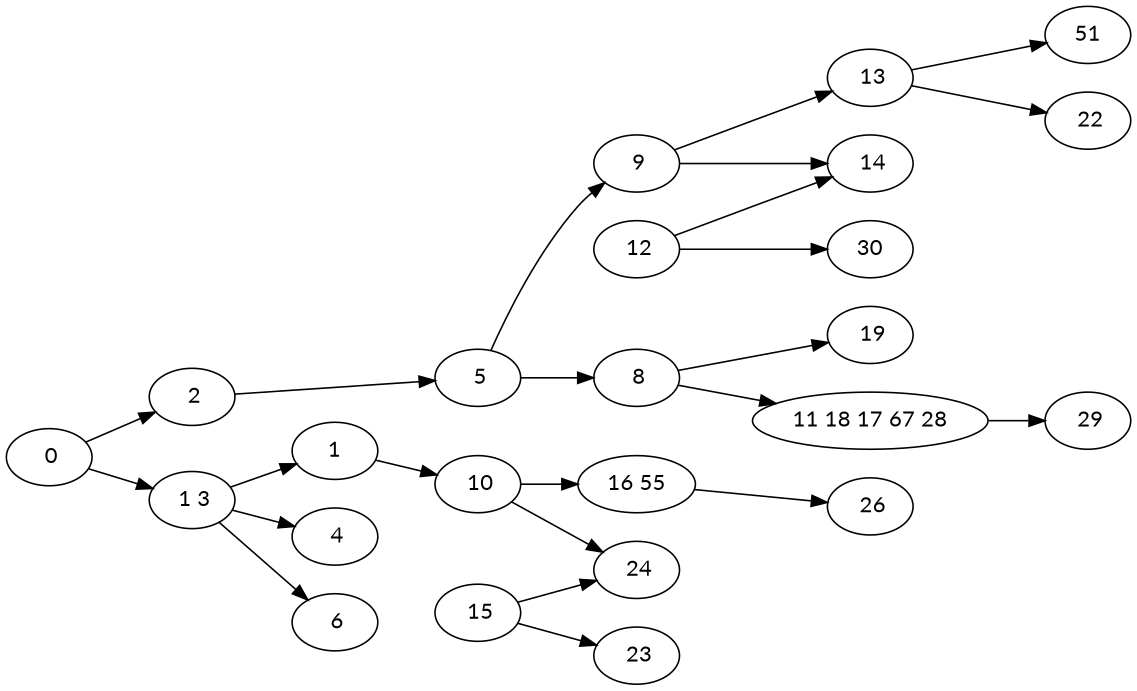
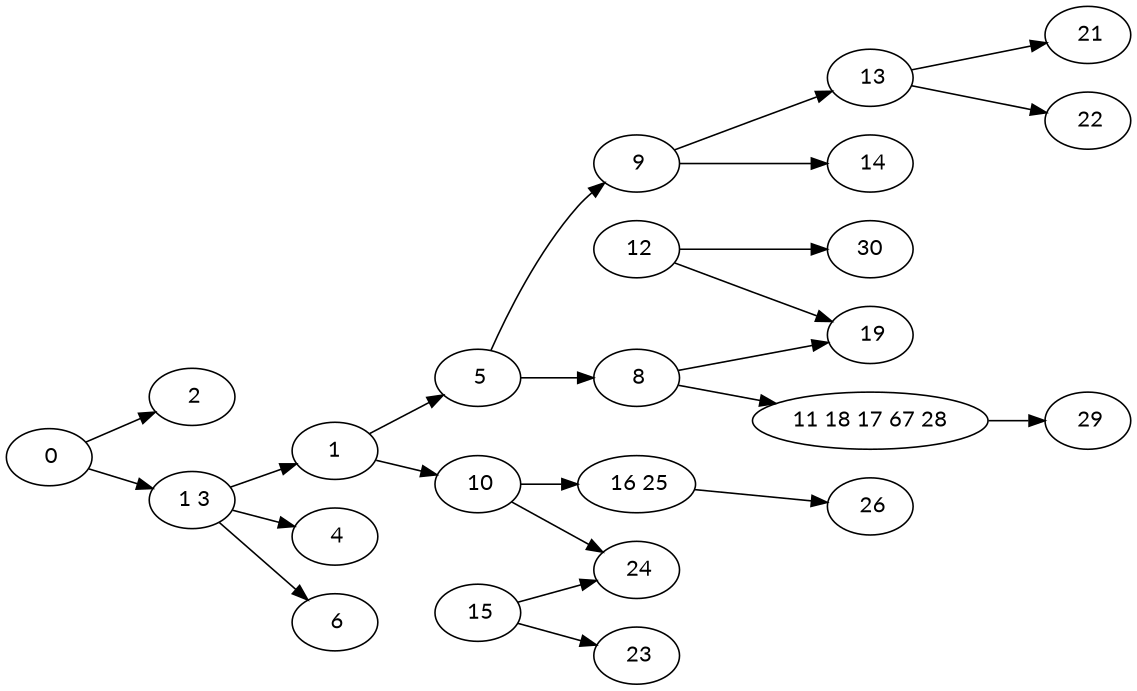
node "51": label "51" -> "21"
edge "12" -> "14": now "12" -> "19"
edge "2" -> "5": now "1" -> "5"
node "16 55": label "16 55" -> "16 25"
